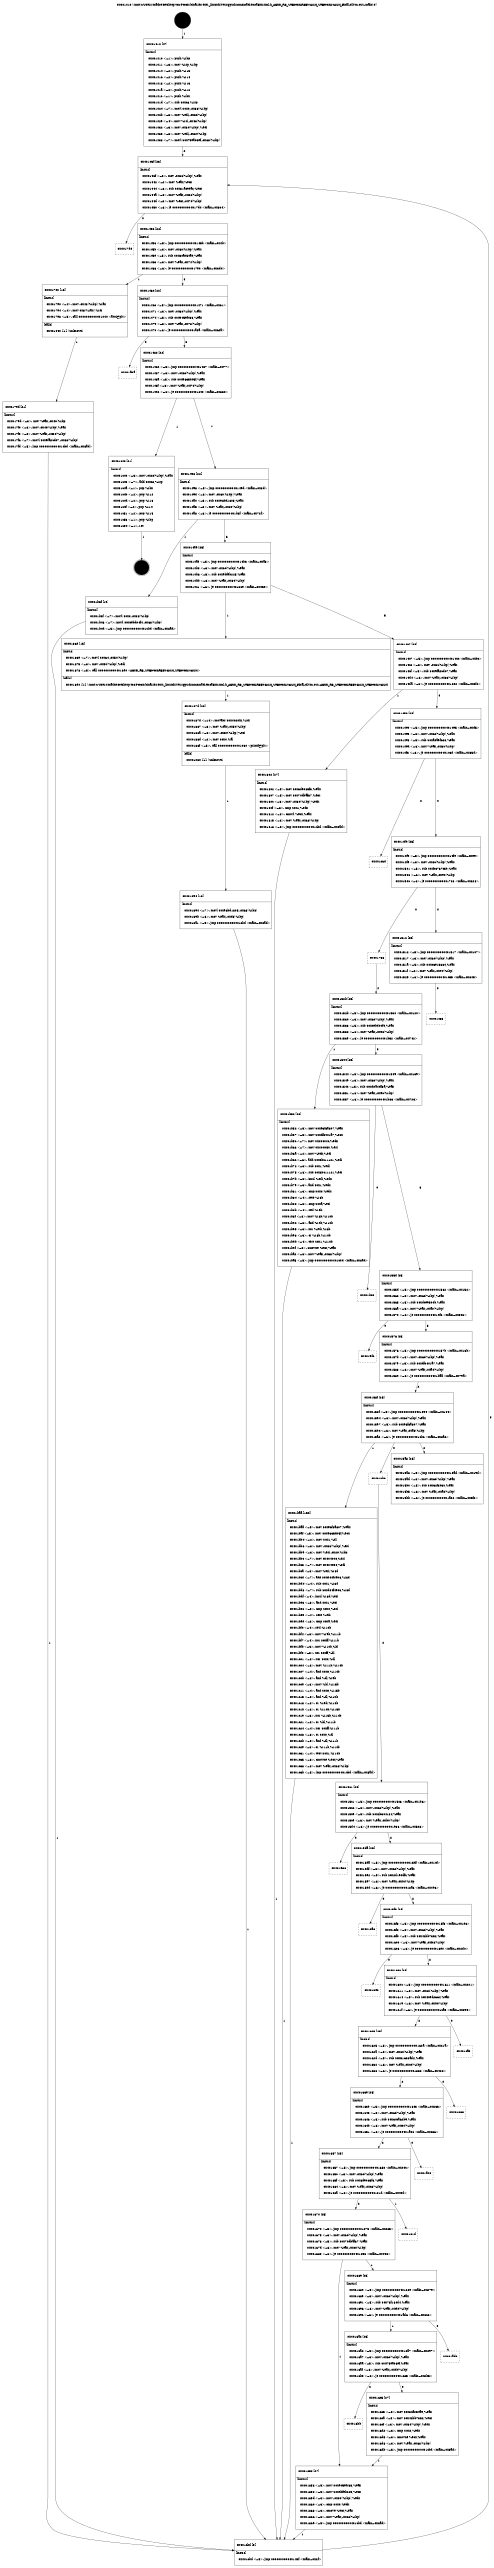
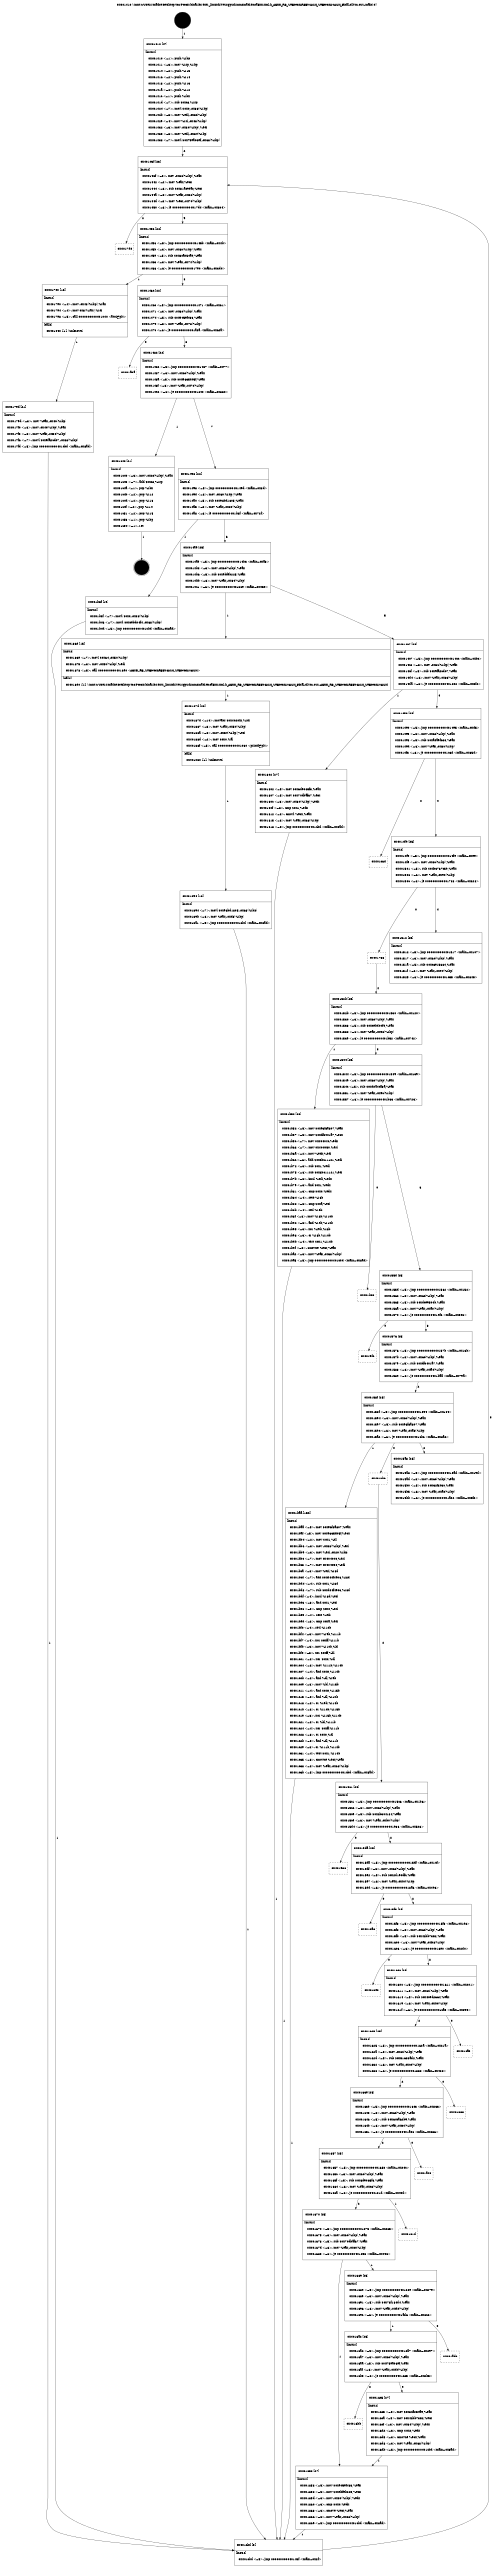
edge "0x40143f [23]" -> "0x401456 [22]": added, label "9"
node "0x401c55": removed
